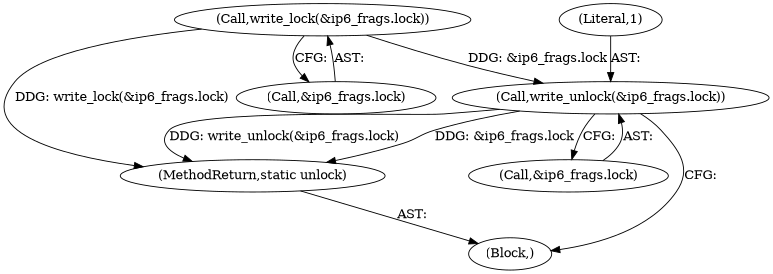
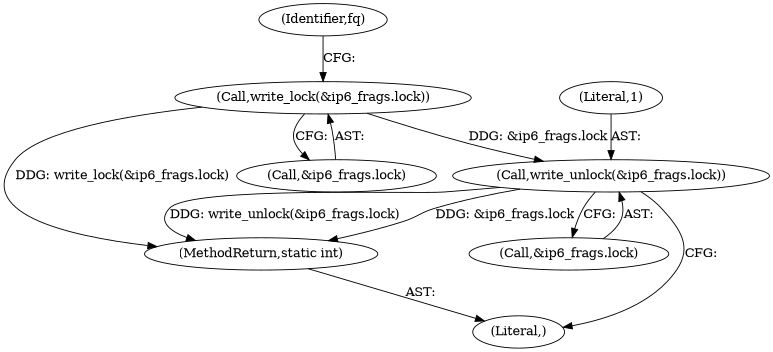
node "(Identifier,fq)": added
node "(MethodReturn,static unlock)": label "(MethodReturn,static unlock)" -> "(MethodReturn,static int)"
node "(Block,)": label "(Block,)" -> "(Literal,)"
